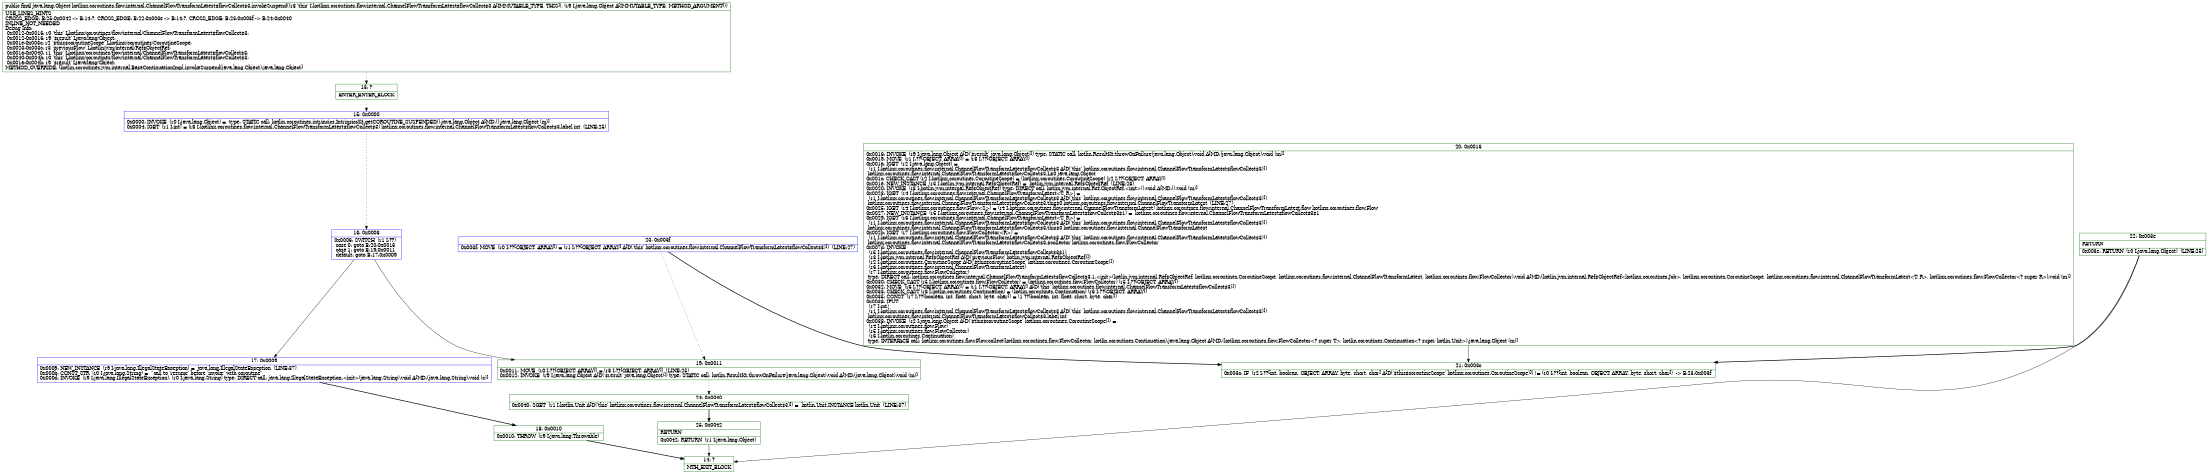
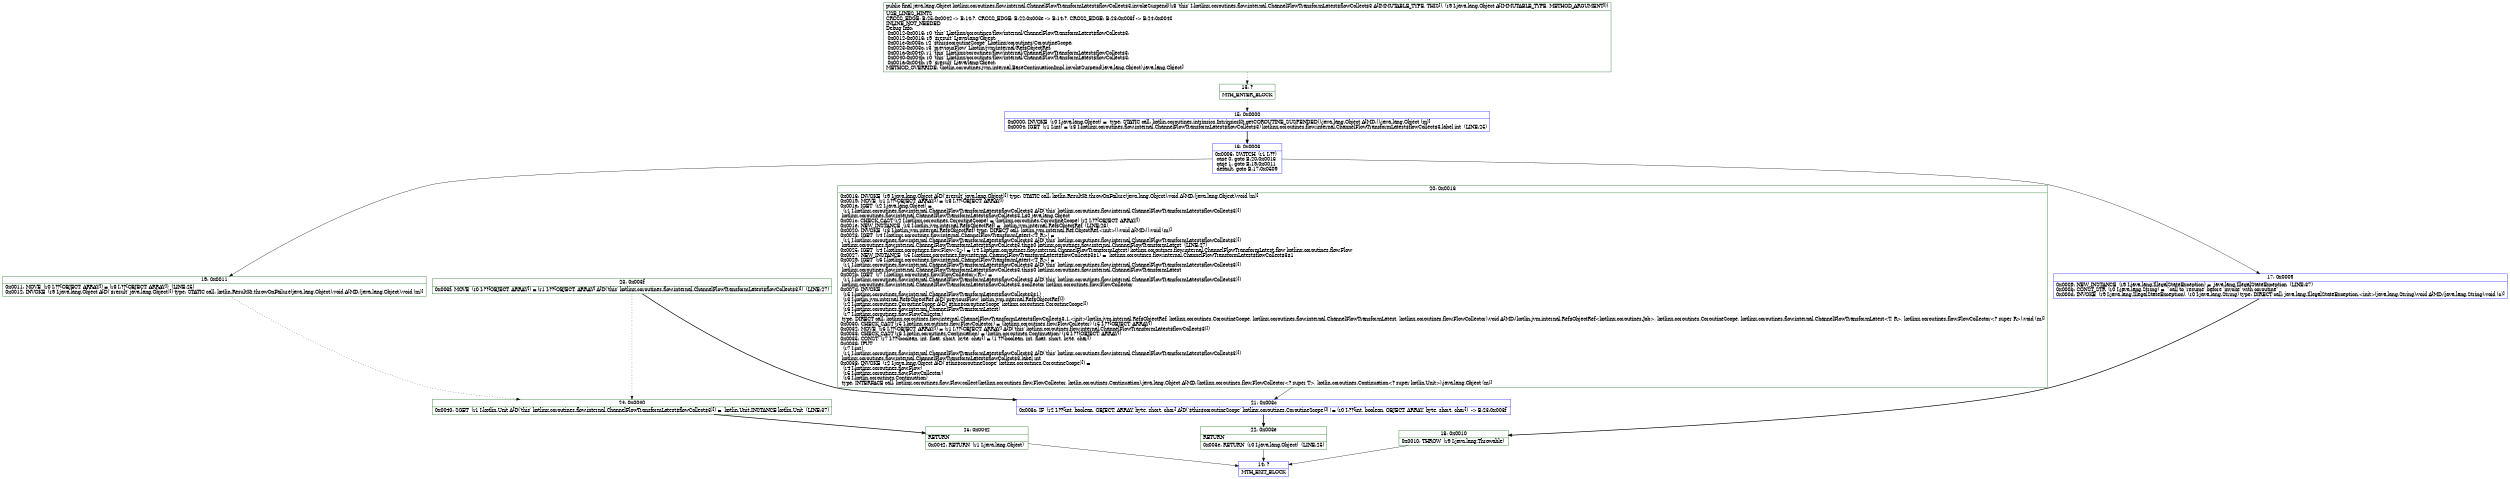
node "13: ?": text "ENTER_ENTER_BLOCK" -> "MTH_ENTER_BLOCK"
edge "15: 0x0000" -> "16: 0x0006": style dotted -> bold
node "23: 0x003f": color blue -> darkgreen
node "16: 0x0006": text "default: goto B:17:0x0009" -> "default: goto B:17:0x0509"
edge "23: 0x003f" -> "19: 0x0011": now "23: 0x003f" -> "24: 0x0040"
edge "22: 0x003e" -> "21: 0x003c": reversed
node "21: 0x003c": color darkgreen -> blue
edge "18: 0x0010" -> "14: ?": style bold -> solid
node "14: ?": color darkgreen -> blue
